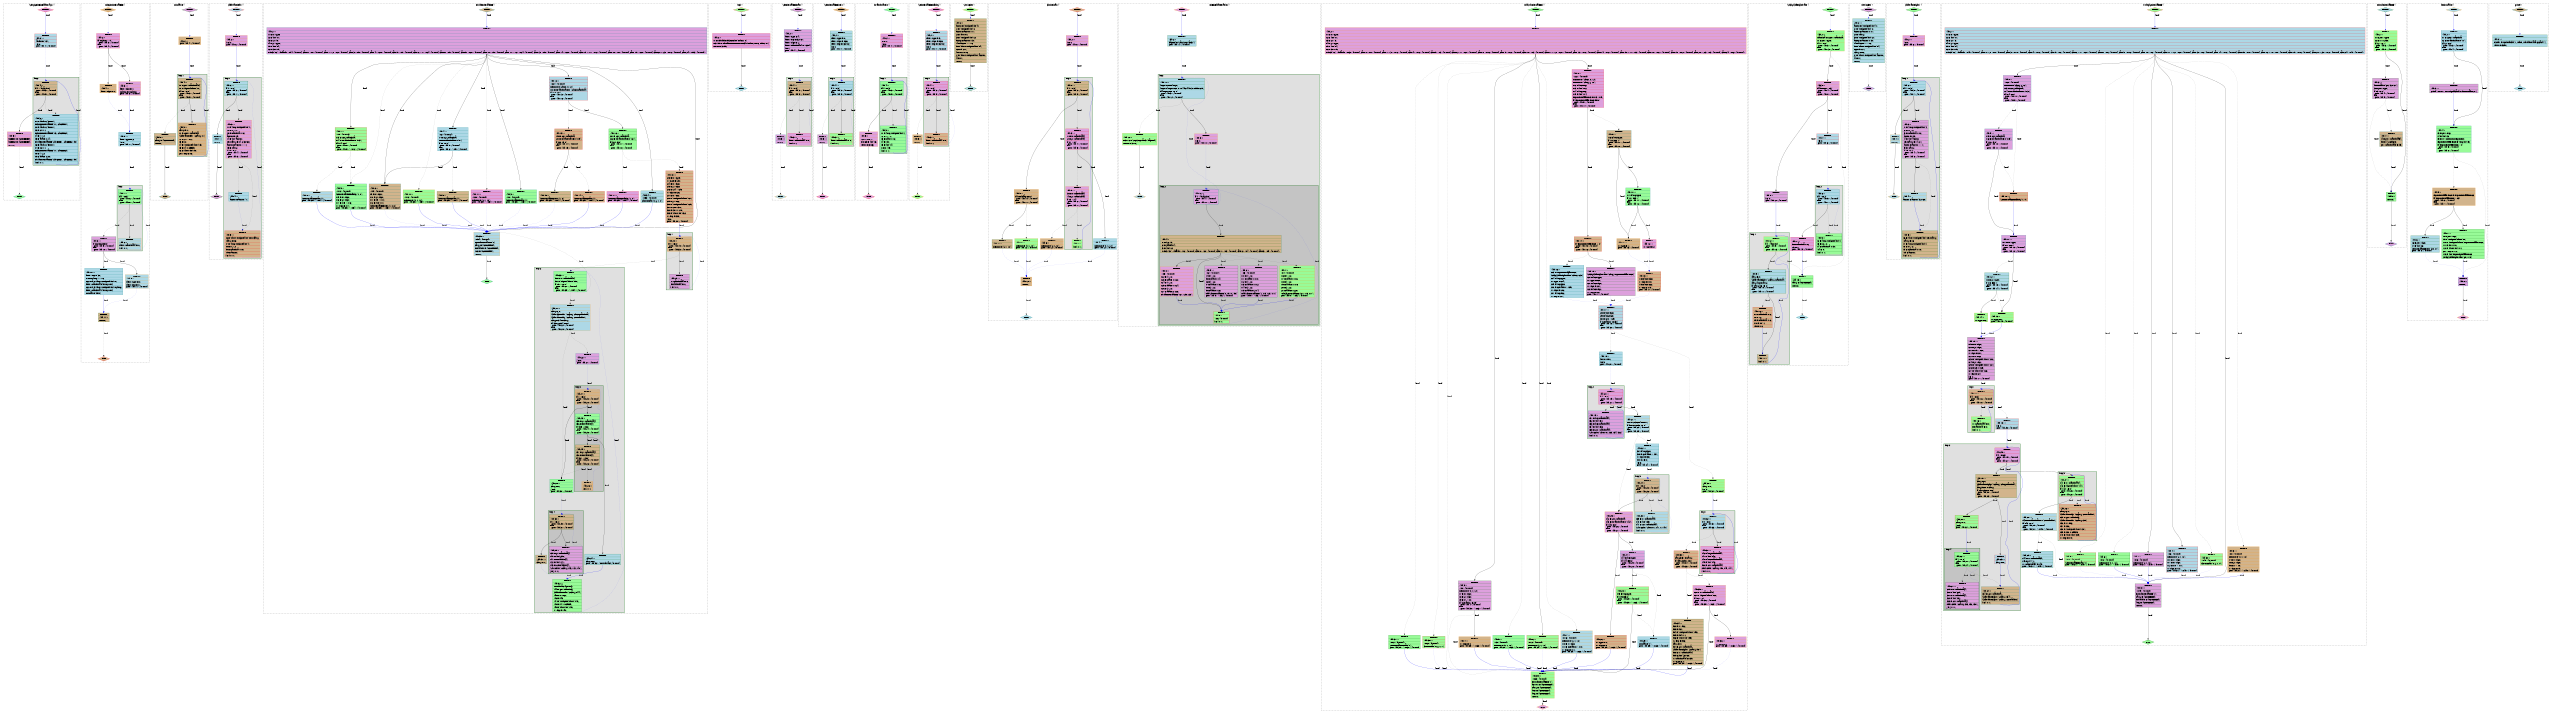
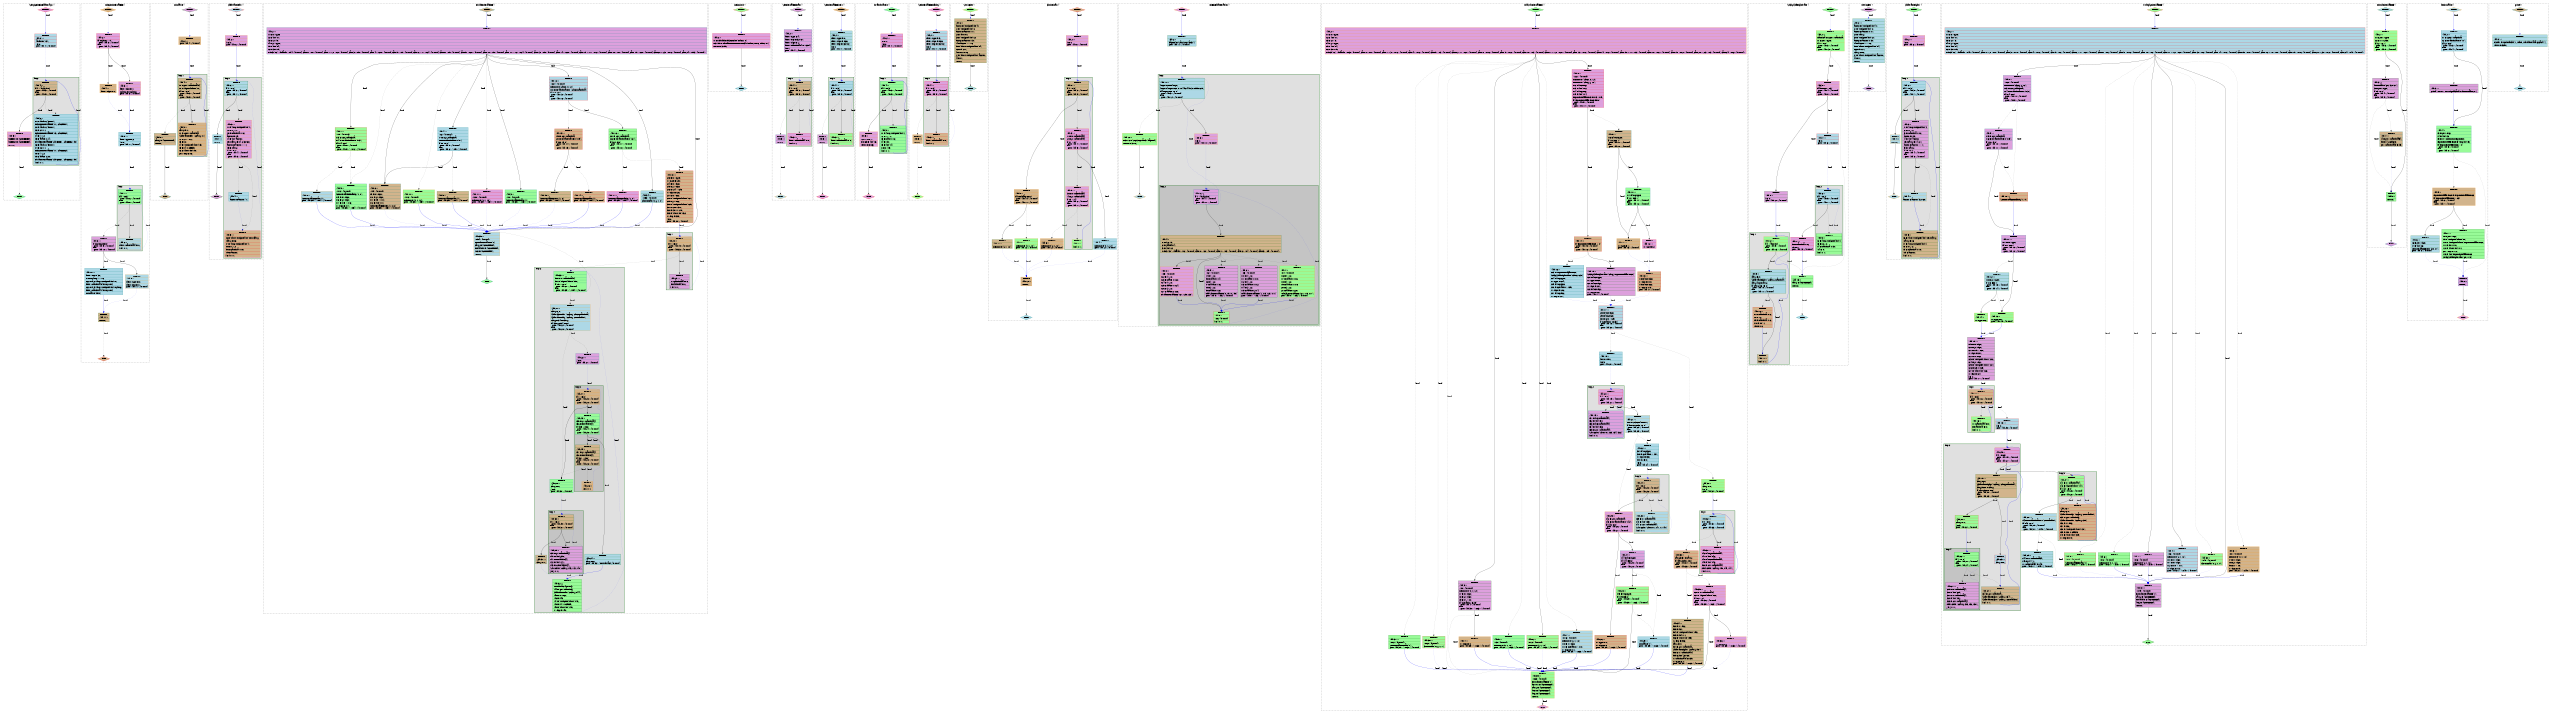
cluster "locx ()": label "locx ()" -> "memmove ()"
